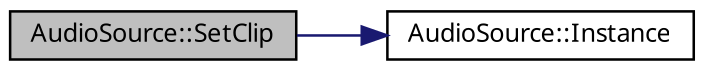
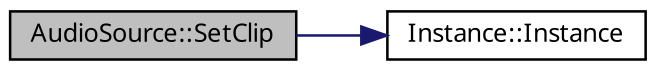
node "AudioSource::Instance": label "AudioSource::Instance" -> "Instance::Instance"
